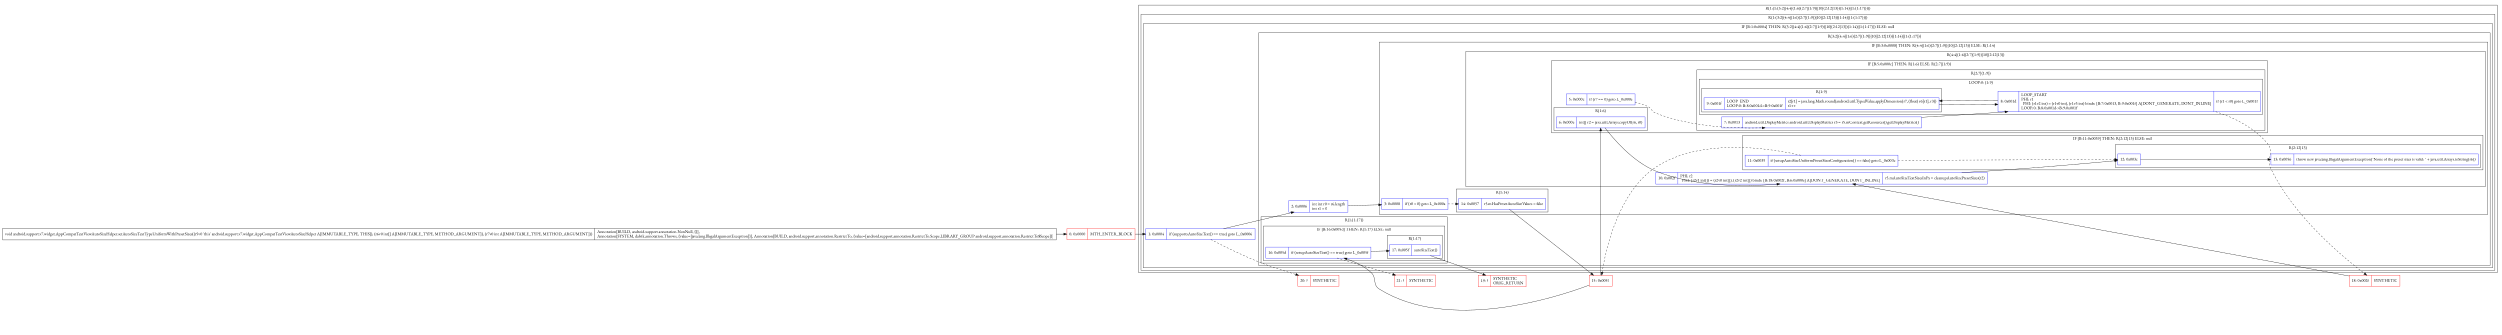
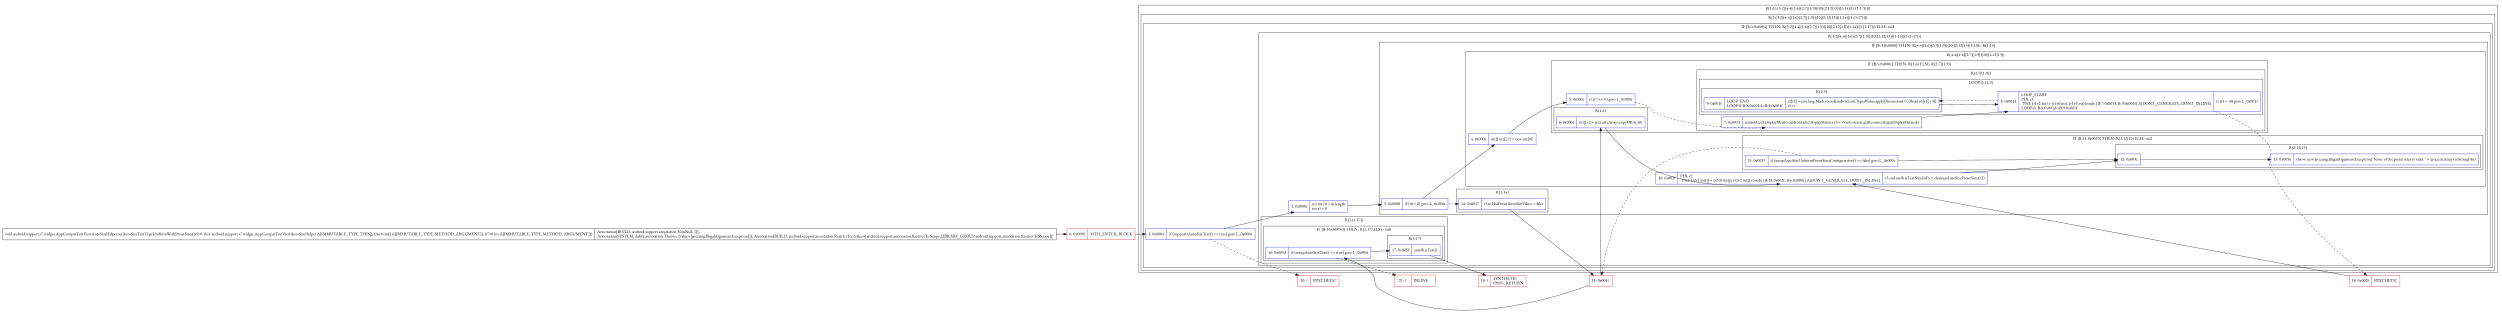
edge "8: 0x001d" -> "9: 0x001f": style solid -> dashed
node "4: 0x000a": added
edge "11: 0x0039" -> "12: 0x003c": style dashed -> solid
node "21: ?": text "SYNTHETIC" -> "INLINE"
